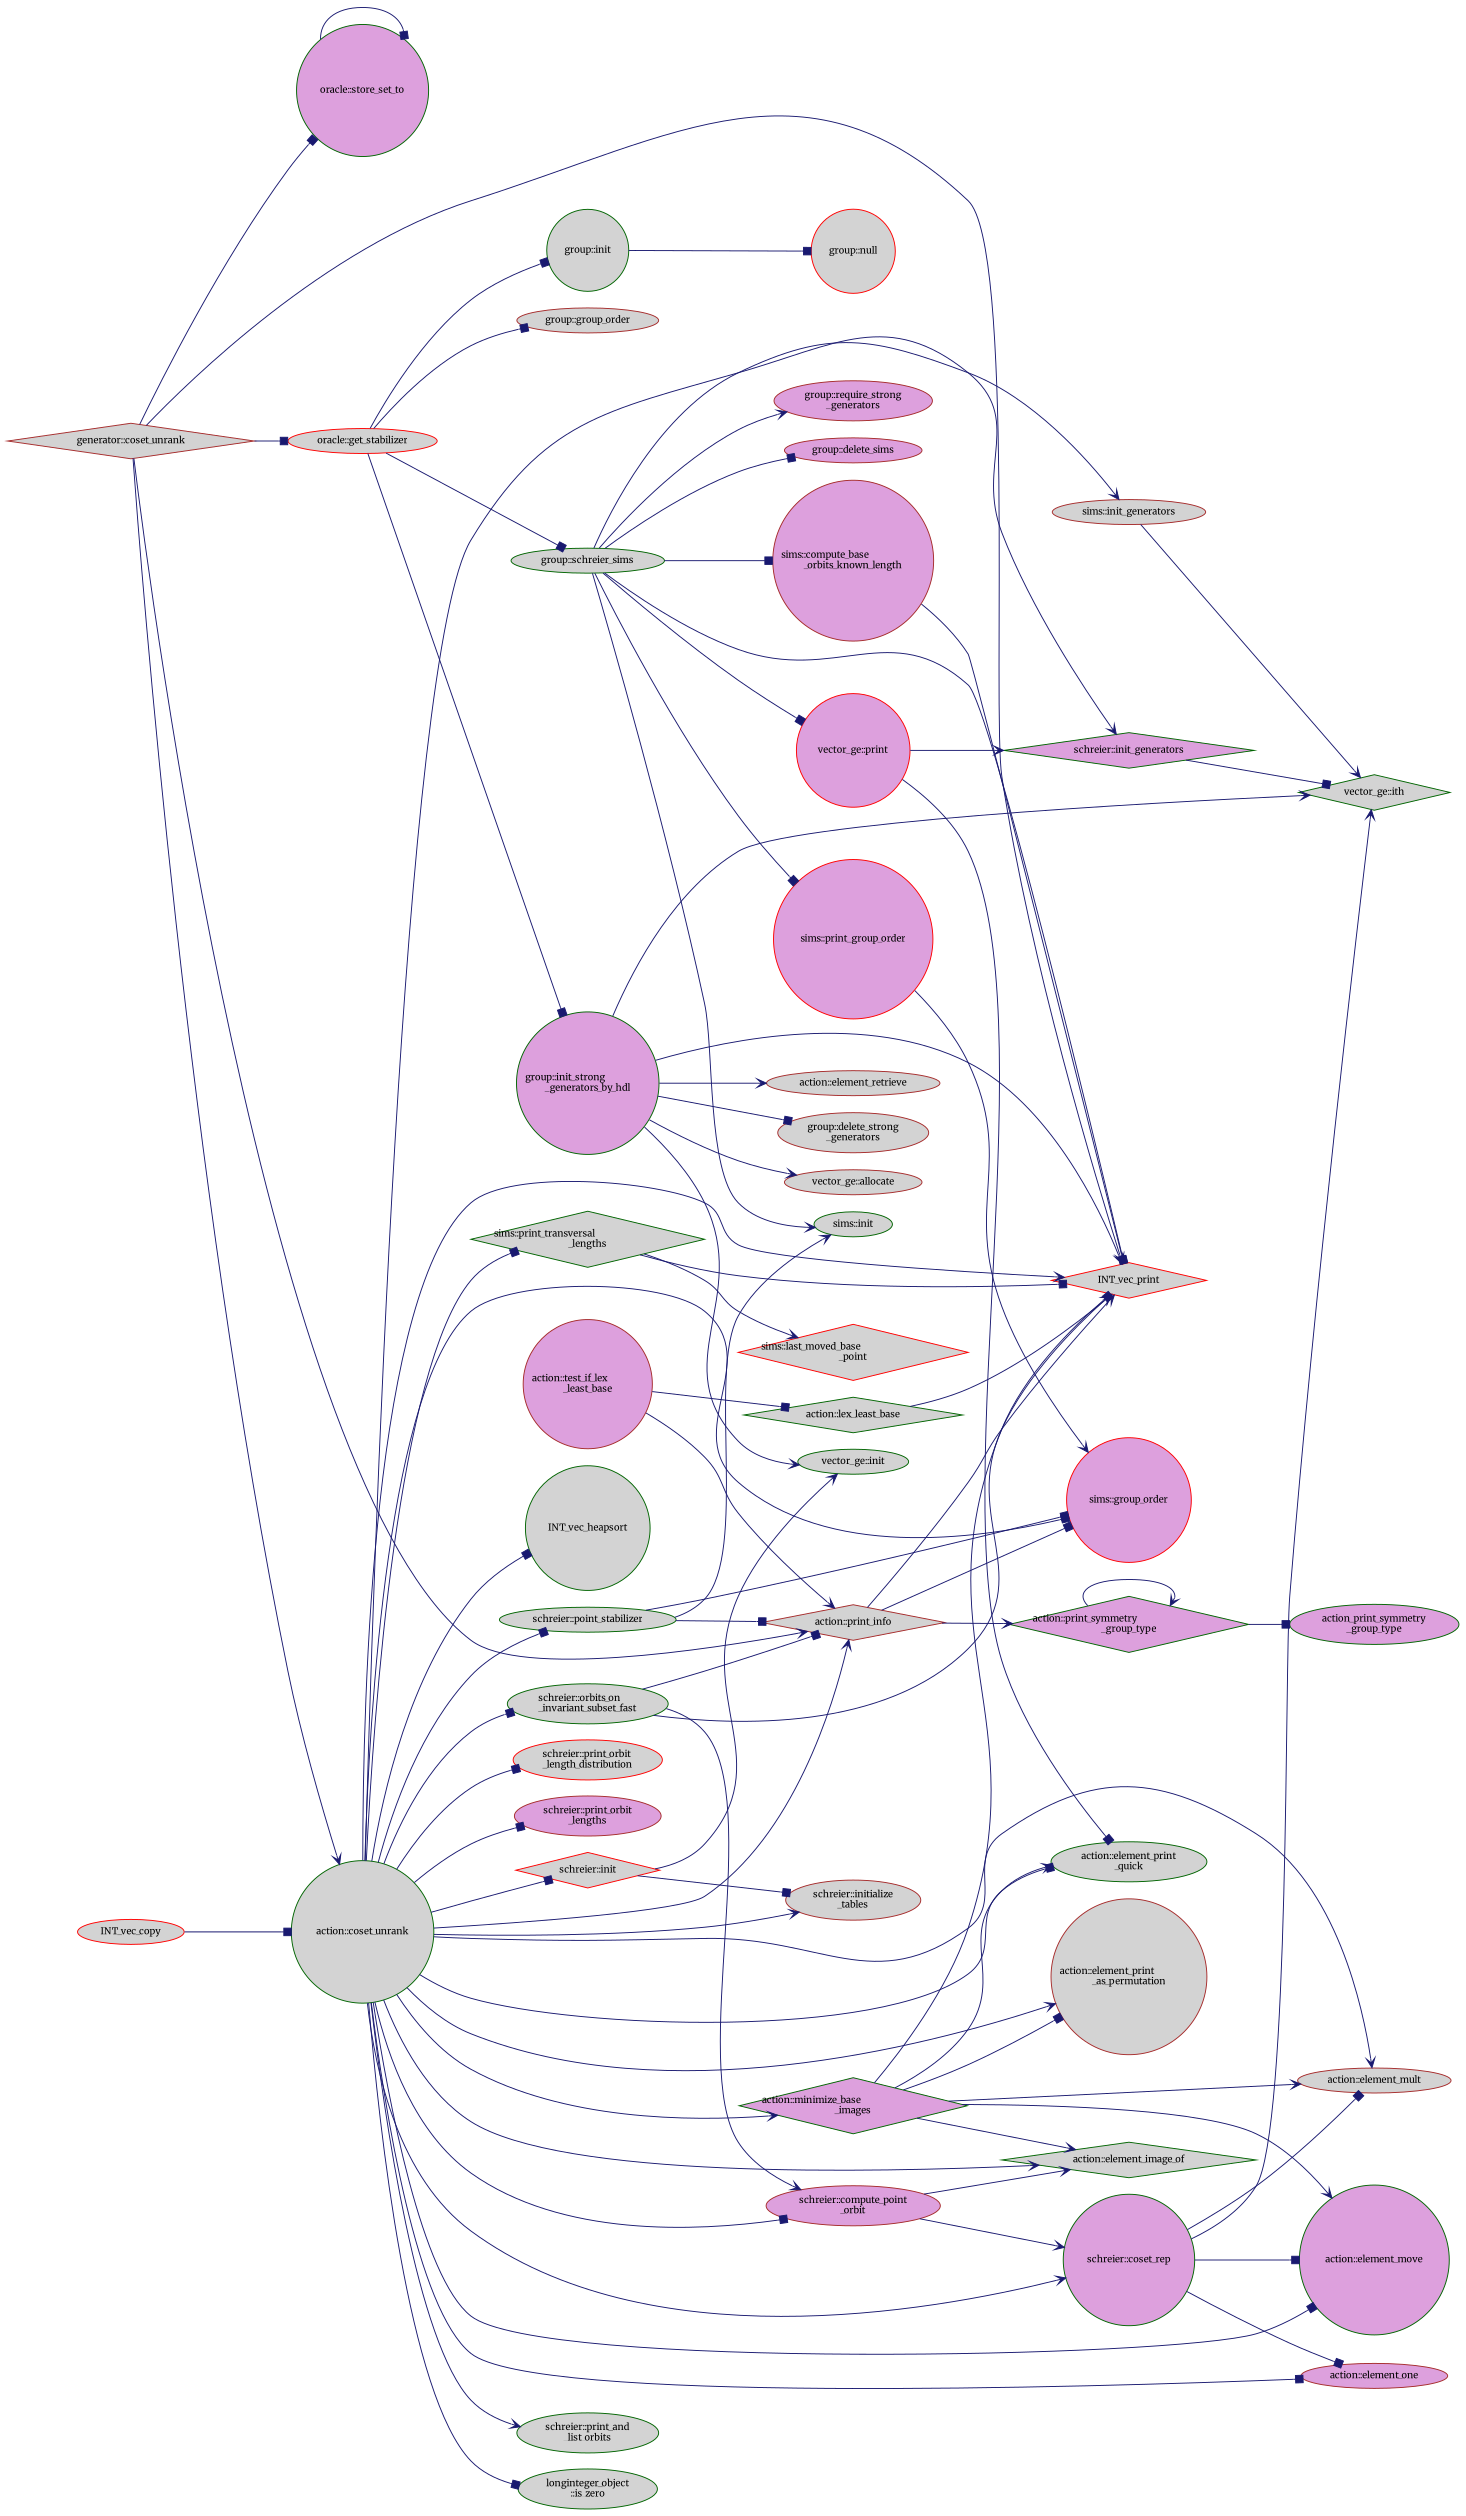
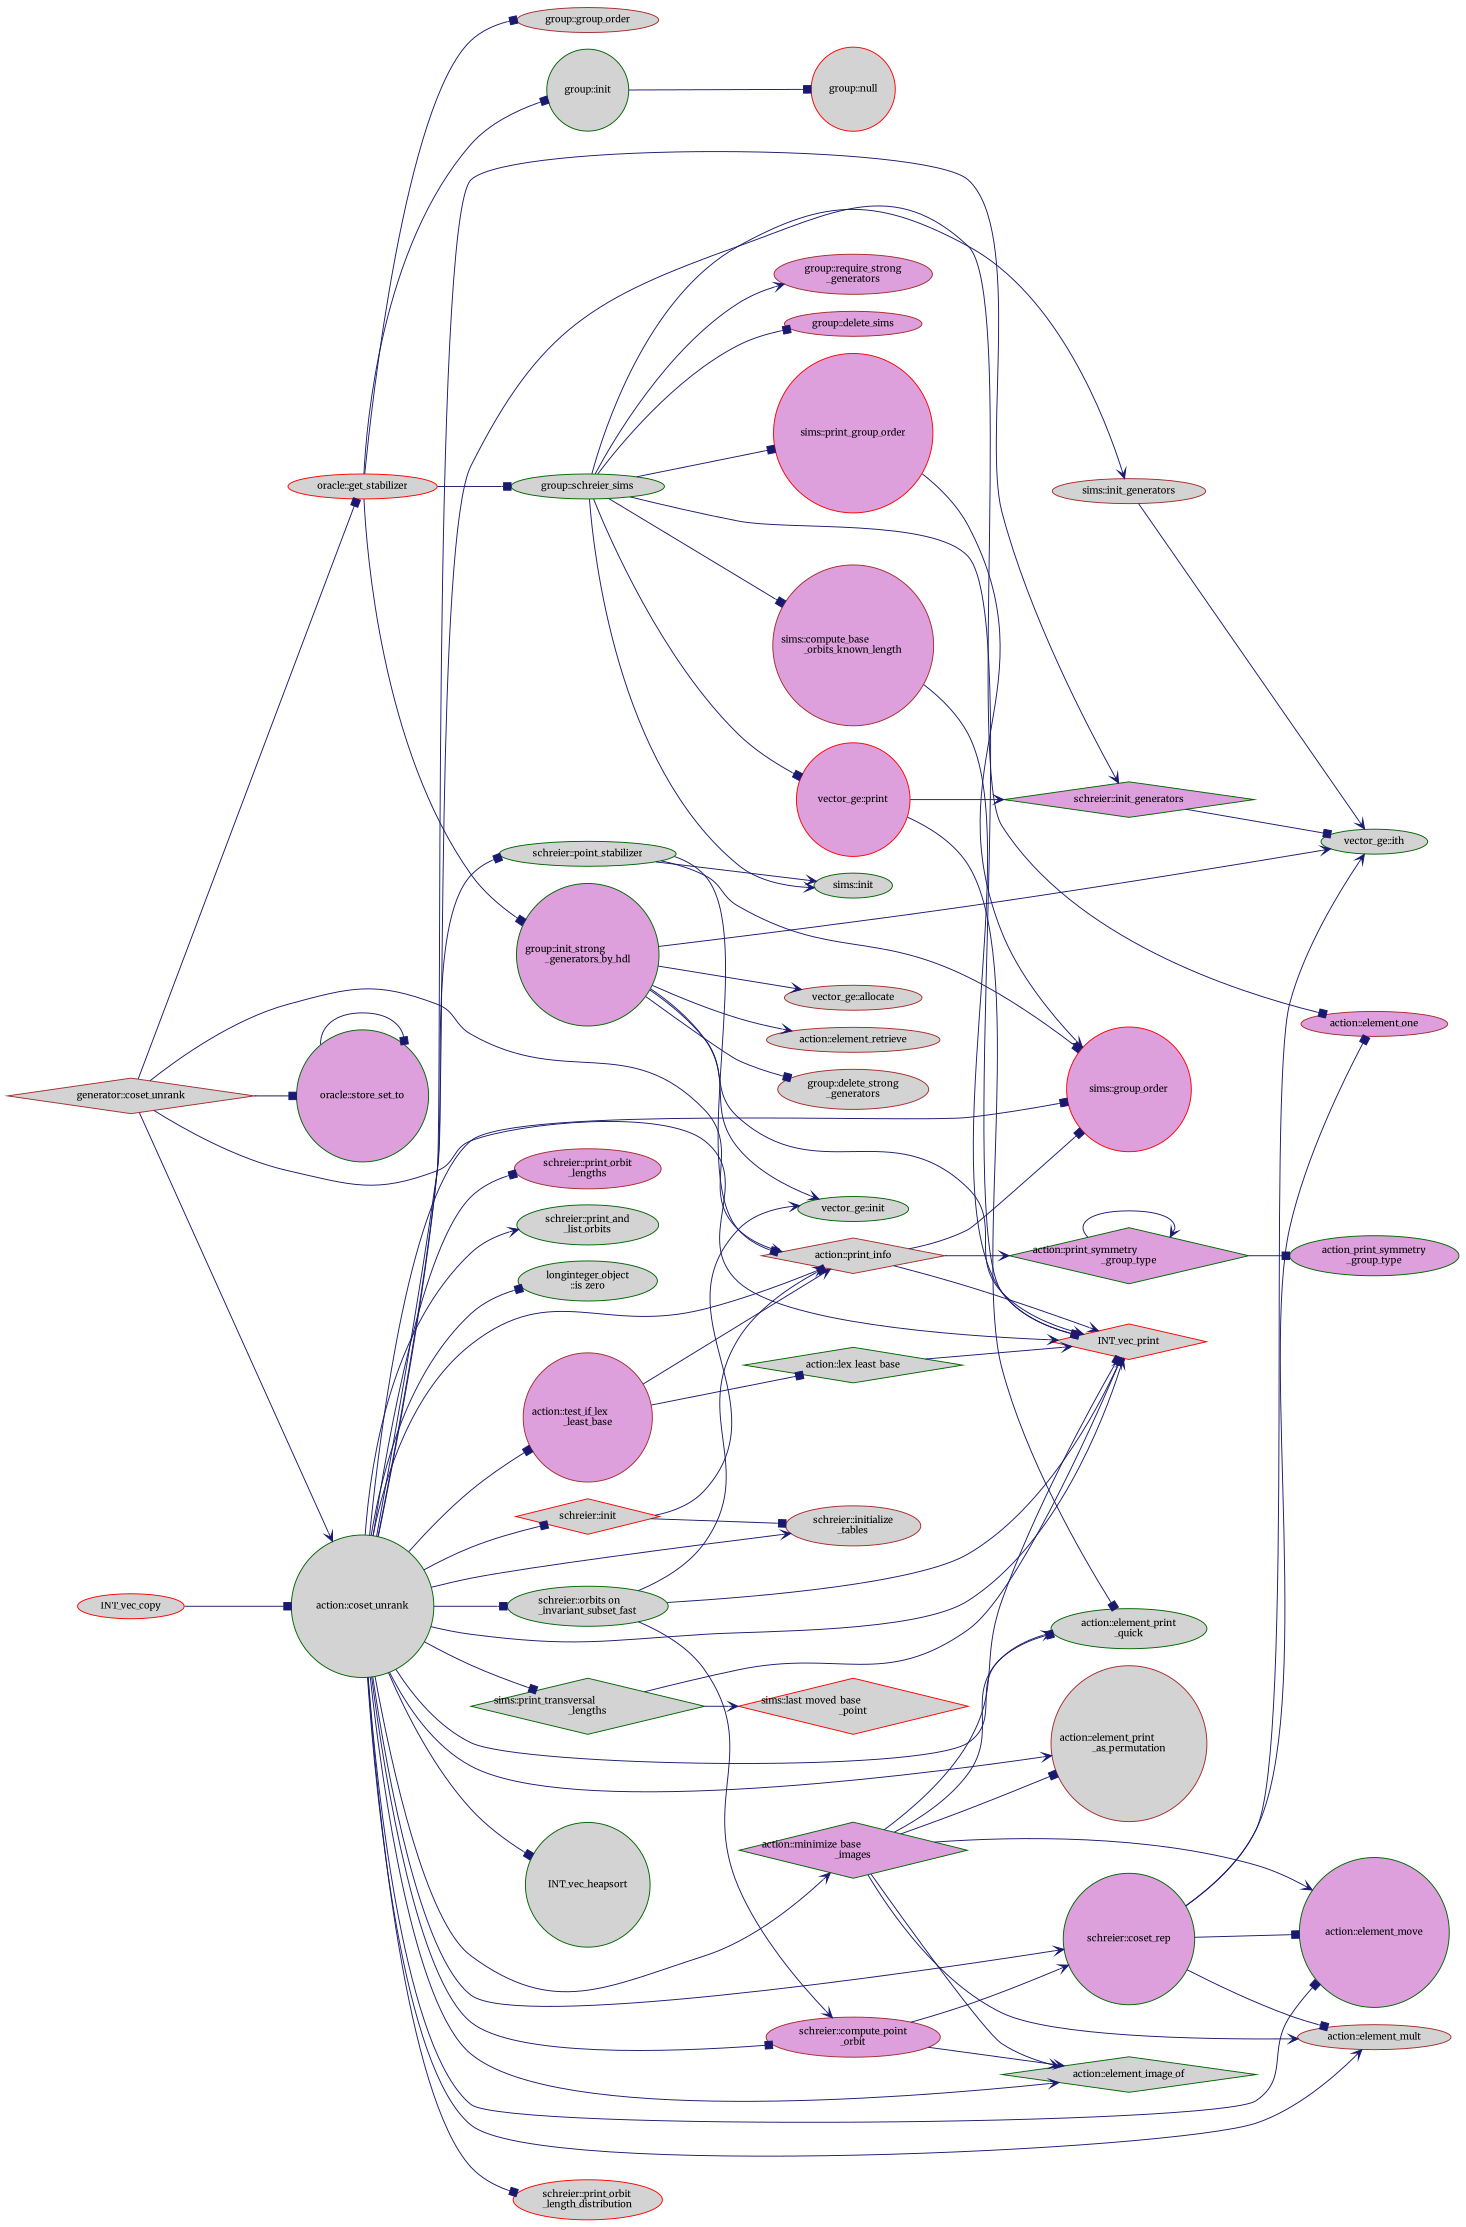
node "vector_ge::ith": shape diamond -> ellipse
edge "action::coset_unrank" -> "action::test_if_lex _least_base": added
